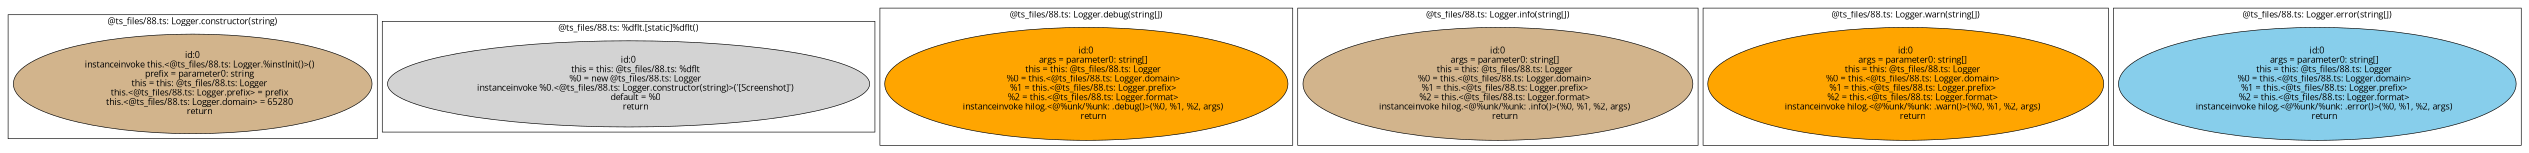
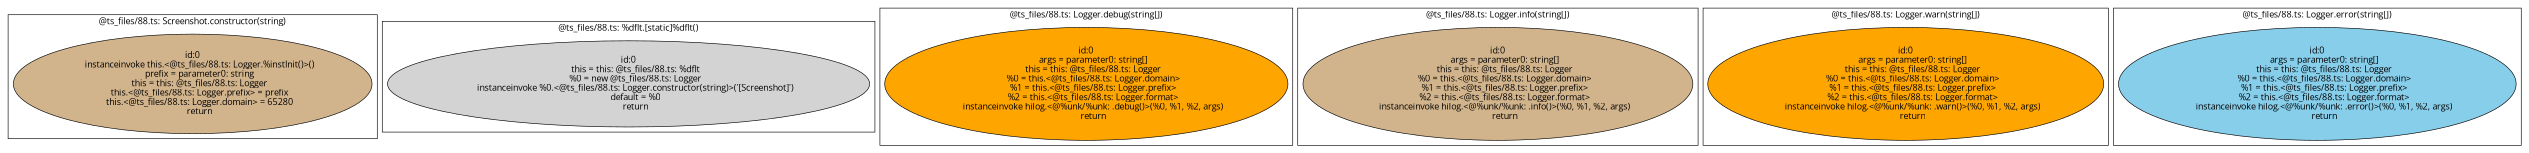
cluster "@ts_files/88.ts: Logger.constructor(string)": label "@ts_files/88.ts: Logger.constructor(string)" -> "@ts_files/88.ts: Screenshot.constructor(string)"
